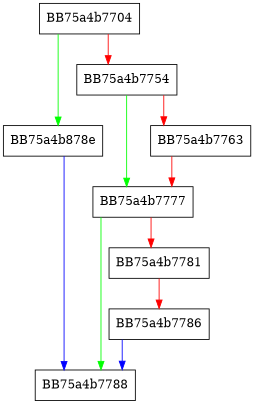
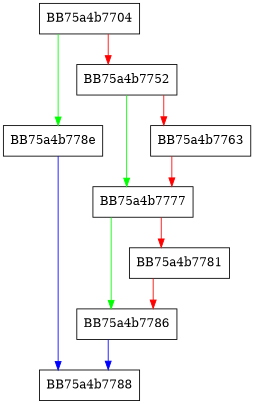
node "BB75a4b7754": label "BB75a4b7754" -> "BB75a4b7752"
node "BB75a4b878e": label "BB75a4b878e" -> "BB75a4b778e"
edge "BB75a4b7777" -> "BB75a4b7788": now "BB75a4b7777" -> "BB75a4b7786"
